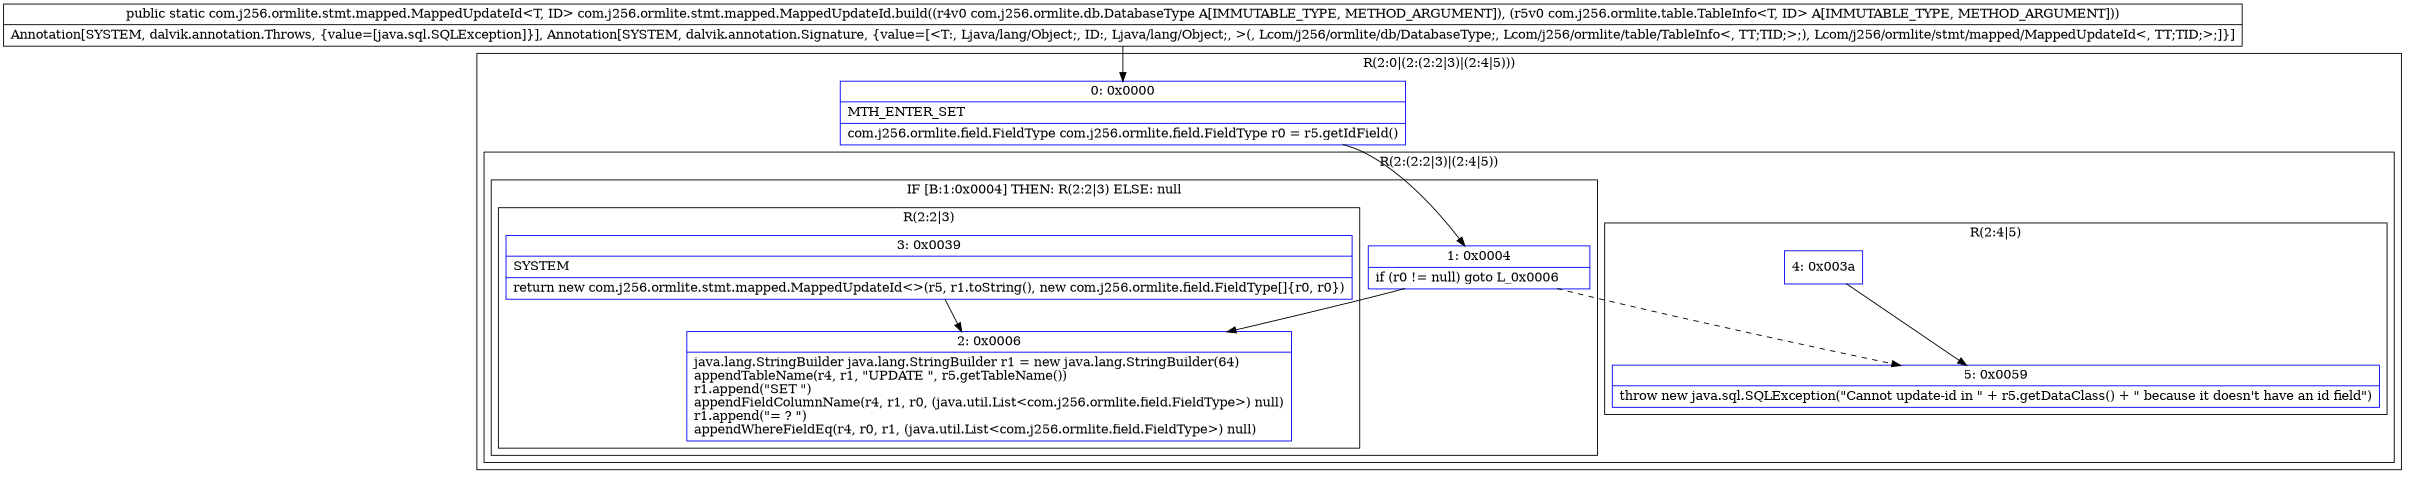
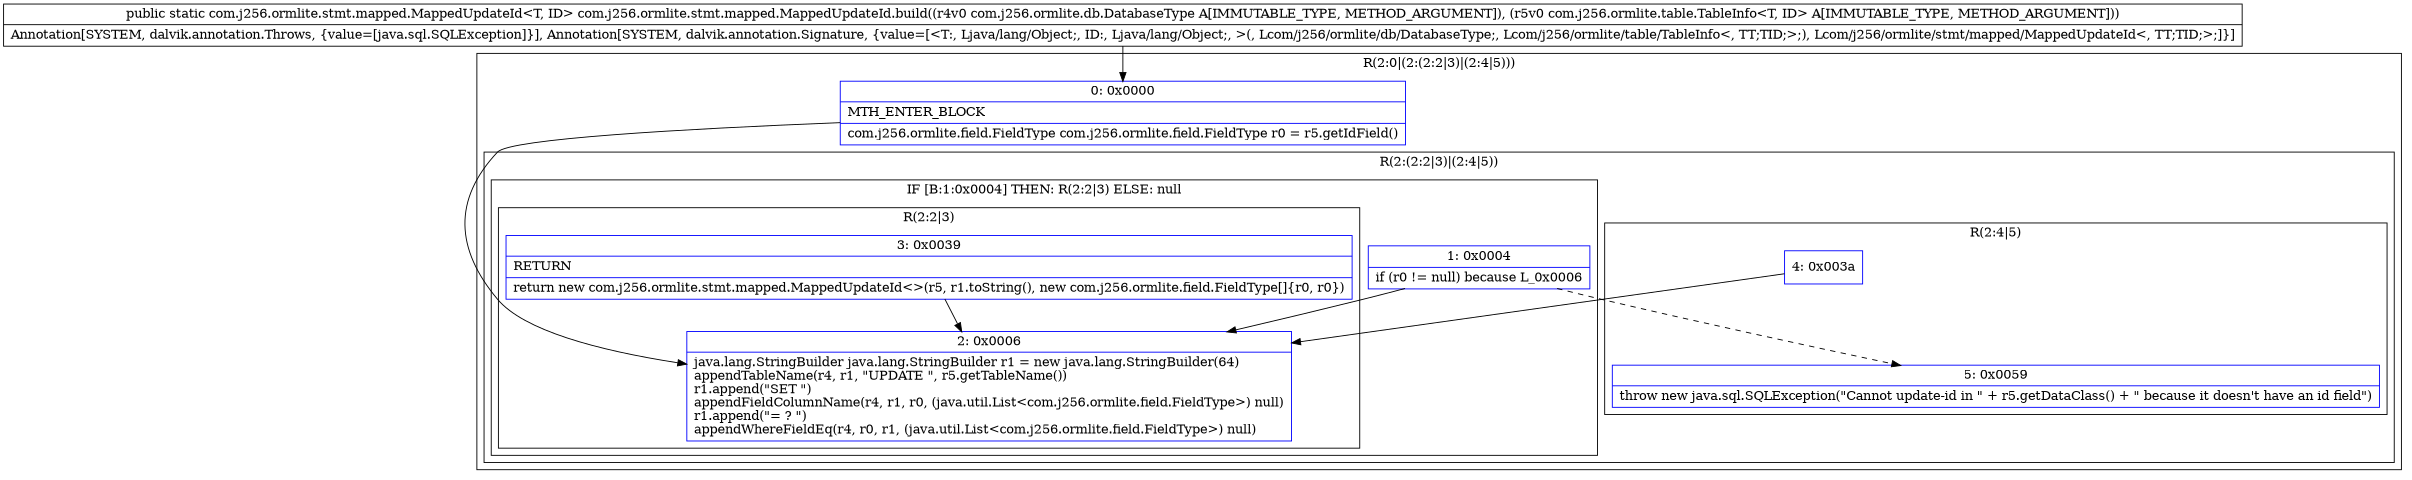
node "0: 0x0000": text "MTH_ENTER_SET" -> "MTH_ENTER_BLOCK"
edge "0: 0x0000" -> "1: 0x0004": now "0: 0x0000" -> "2: 0x0006"
node "3: 0x0039": text "SYSTEM" -> "RETURN"
node "1: 0x0004": text "if (r0 != null) goto L_0x0006" -> "if (r0 != null) because L_0x0006"
edge "4: 0x003a" -> "5: 0x0059": now "4: 0x003a" -> "2: 0x0006"
